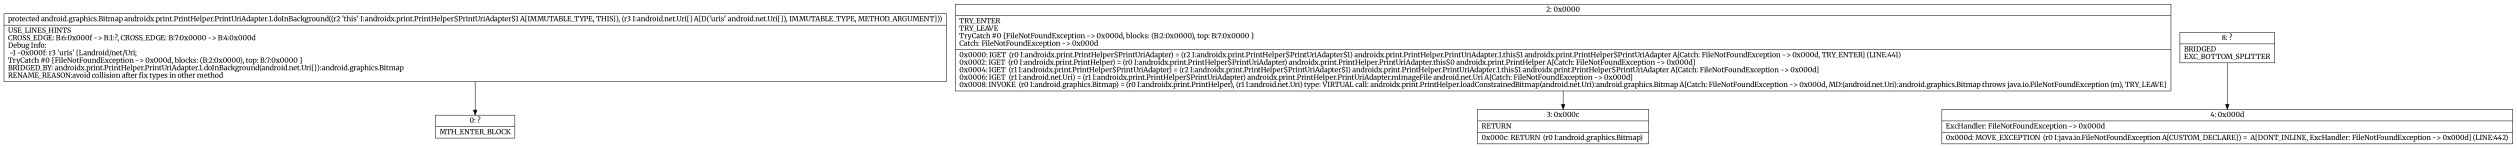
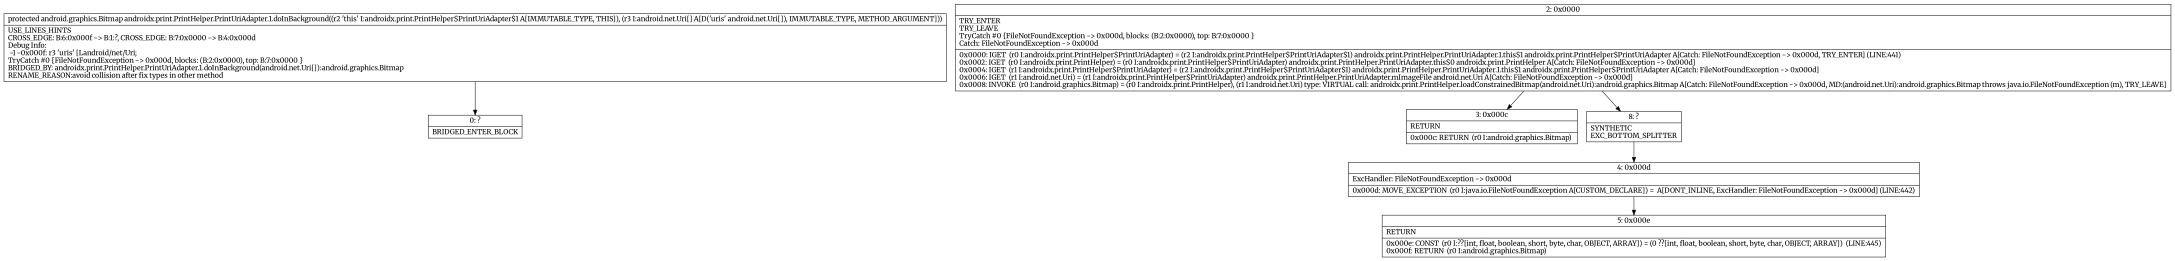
node "8: ?": text "BRIDGED" -> "SYNTHETIC"
edge "2: 0x0000" -> "8: ?": added
node "0: ?": text "MTH_ENTER_BLOCK" -> "BRIDGED_ENTER_BLOCK"
node "5: 0x000e": added
